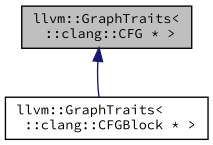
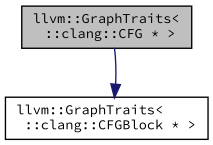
edge "llvm::GraphTraits< ::clang::CFGBlock * >" -> "llvm::GraphTraits< ::clang::CFG * >": reversed
